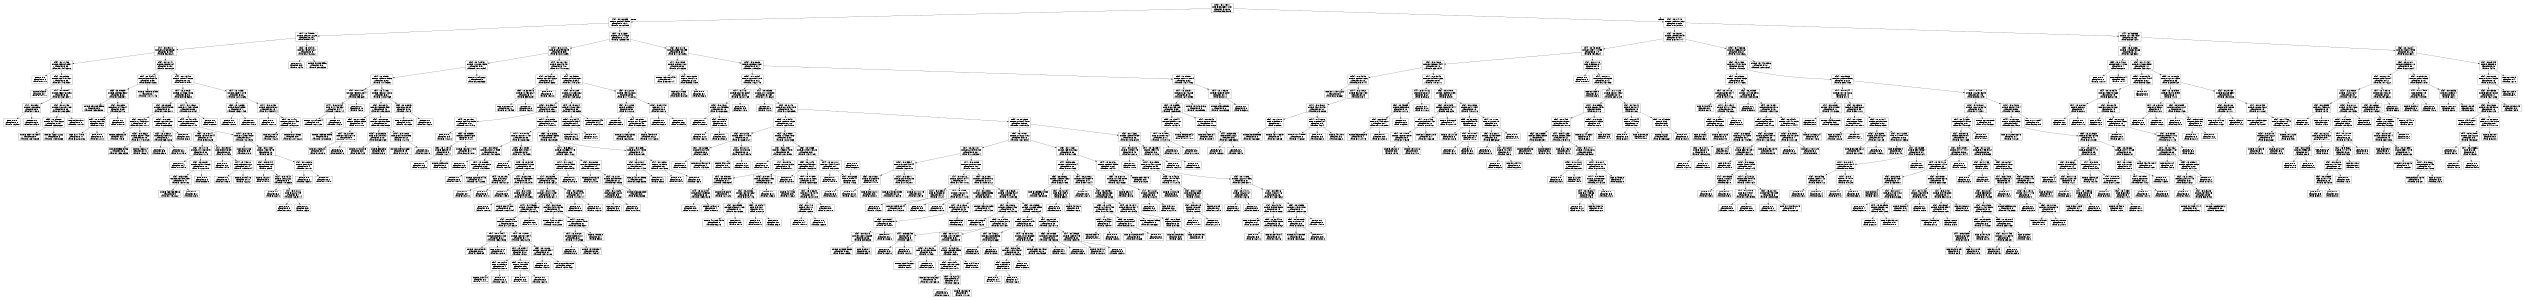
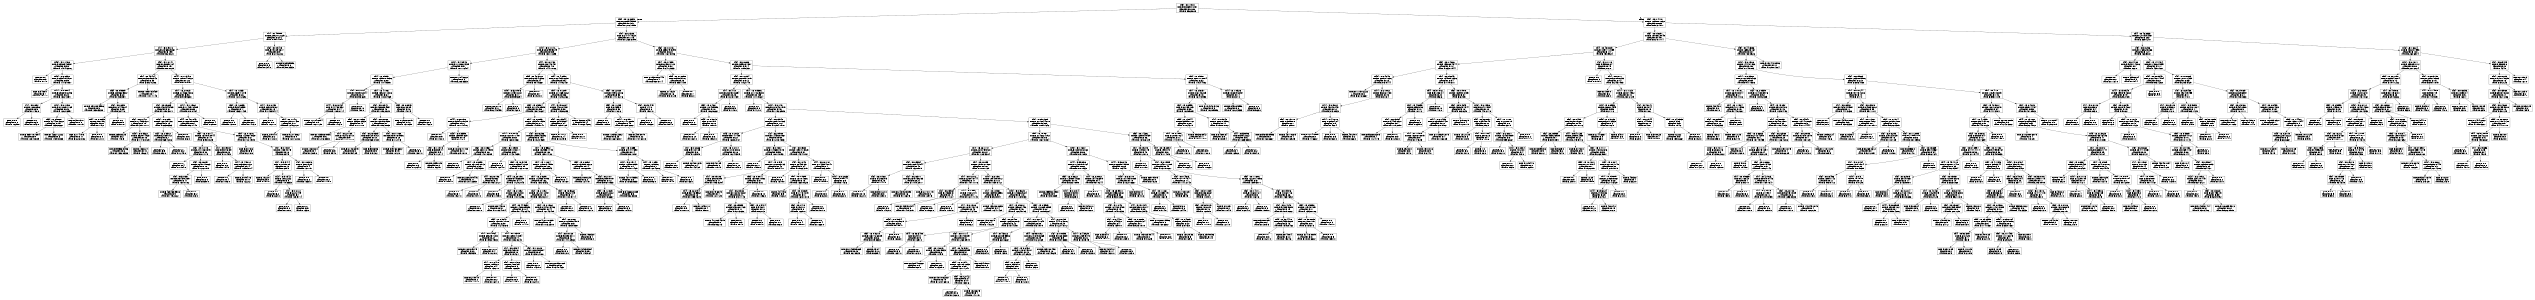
edge "mse = 0.0 samples = 2 value = 632.0" -> "X[0] <= 0.2669 mse = 8755.44 samples = 5 value = 746.6": reversed
